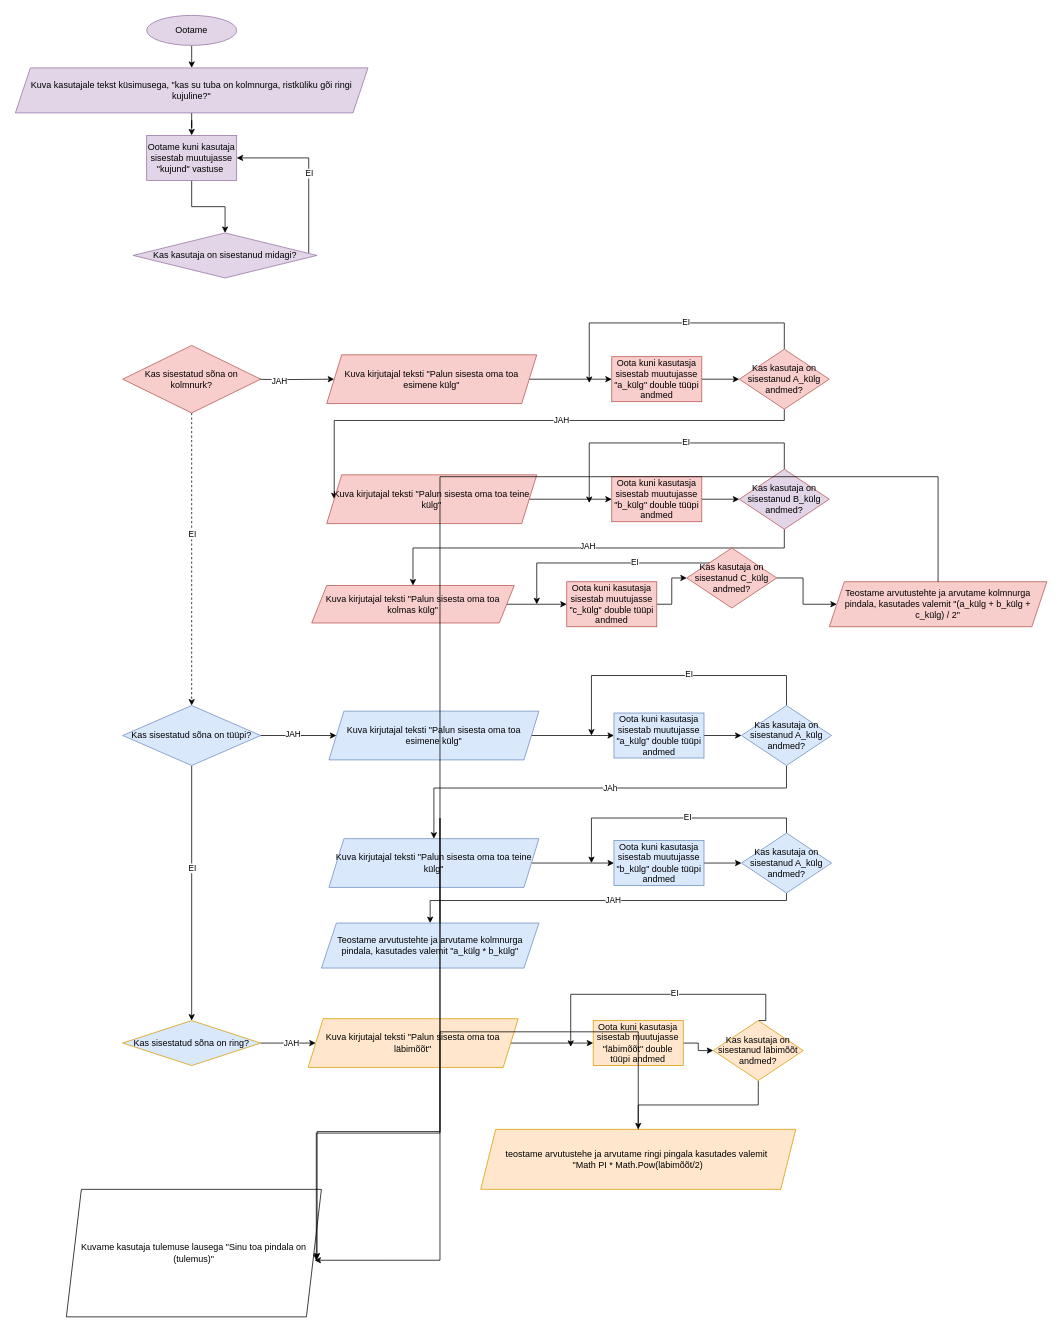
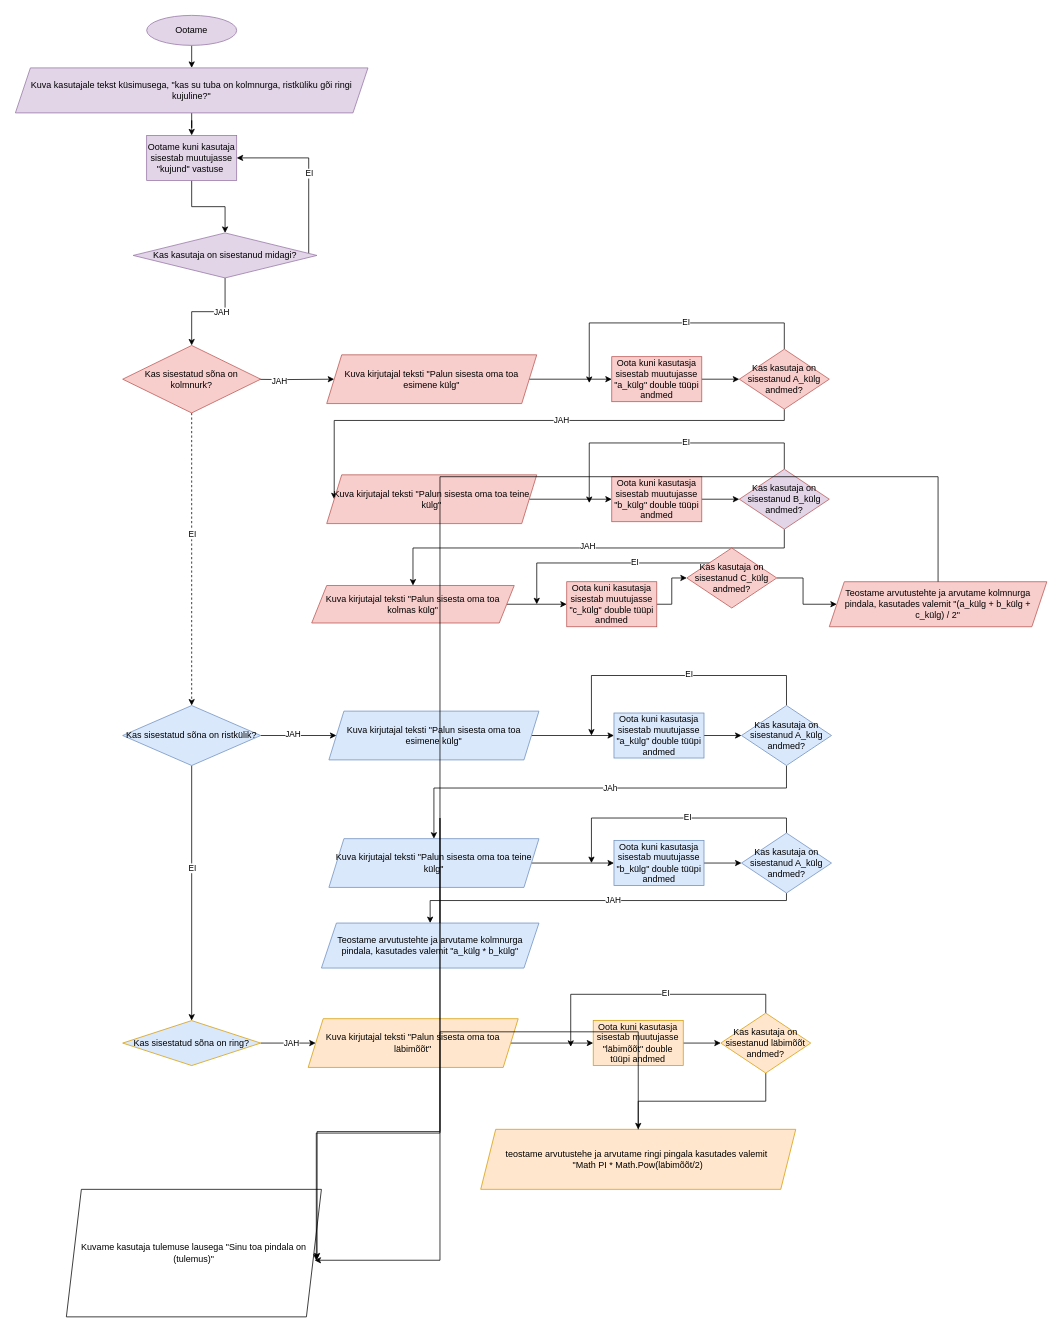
edge "Kas kasutaja on sisestanud midagi?" -> "Kas sisestatud sõna on kolmnurk?": added, label "JAH"
node "Kas sisestatud sõna on tüüpi?": label "Kas sisestatud sõna on tüüpi?" -> "Kas sisestatud sõna on ristkülik?"
node "Kas kasutaja on sisestanud läbimõõt andmed?": moved (758, 1050) -> (766, 1043)
